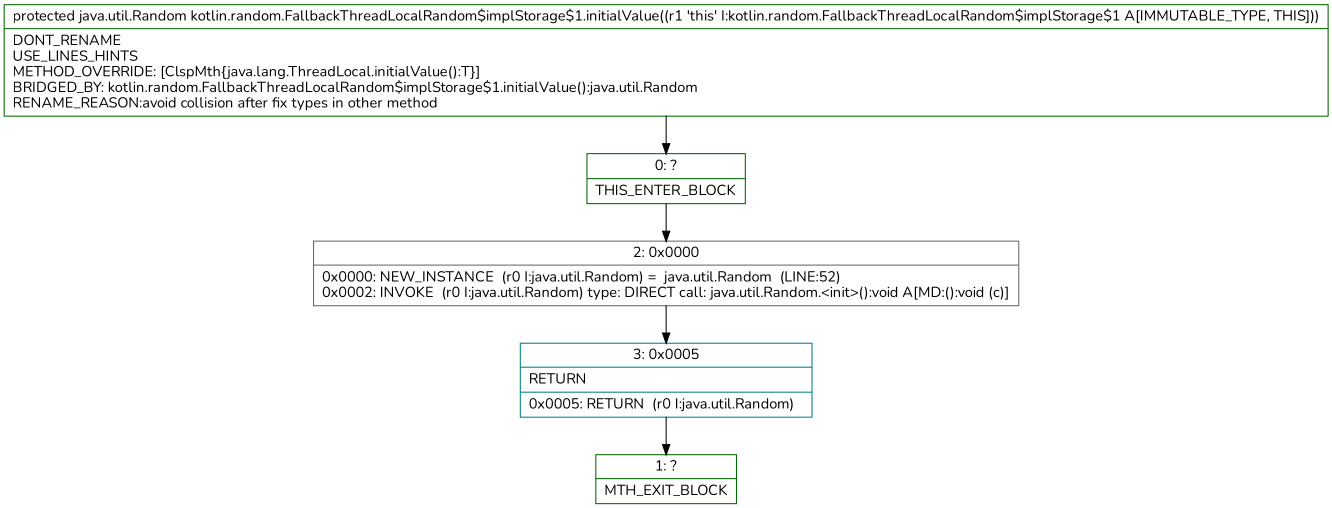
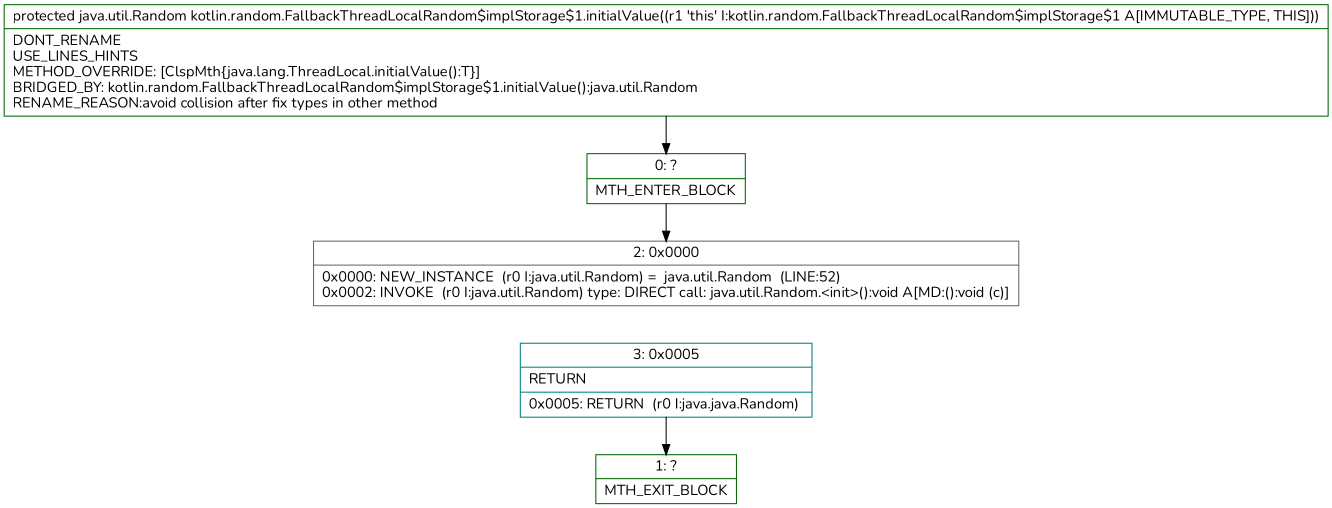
node "0: ?": text "THIS_ENTER_BLOCK" -> "MTH_ENTER_BLOCK"
edge "2: 0x0000" -> "3: 0x0005": removed
node "3: 0x0005": text "0x0005: RETURN  (r0 I:java.util.Random)" -> "0x0005: RETURN  (r0 I:java.java.Random)"
